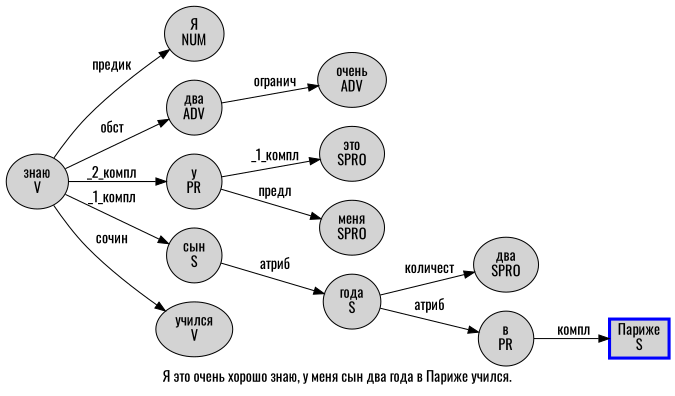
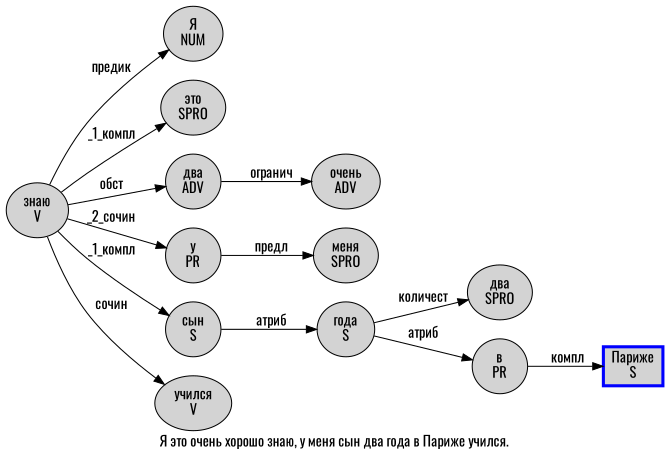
edge "у PR" -> "это SPRO": now "знаю V" -> "это SPRO"
edge "знаю V" -> "у PR": label "_2_компл" -> "_2_сочин"
